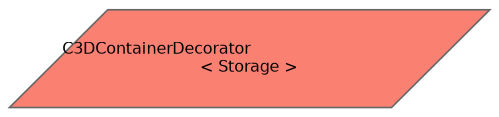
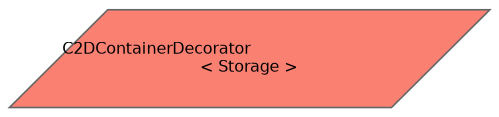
node "C3DContainerDecorator < Storage >": label "C3DContainerDecorator < Storage >" -> "C2DContainerDecorator < Storage >"
